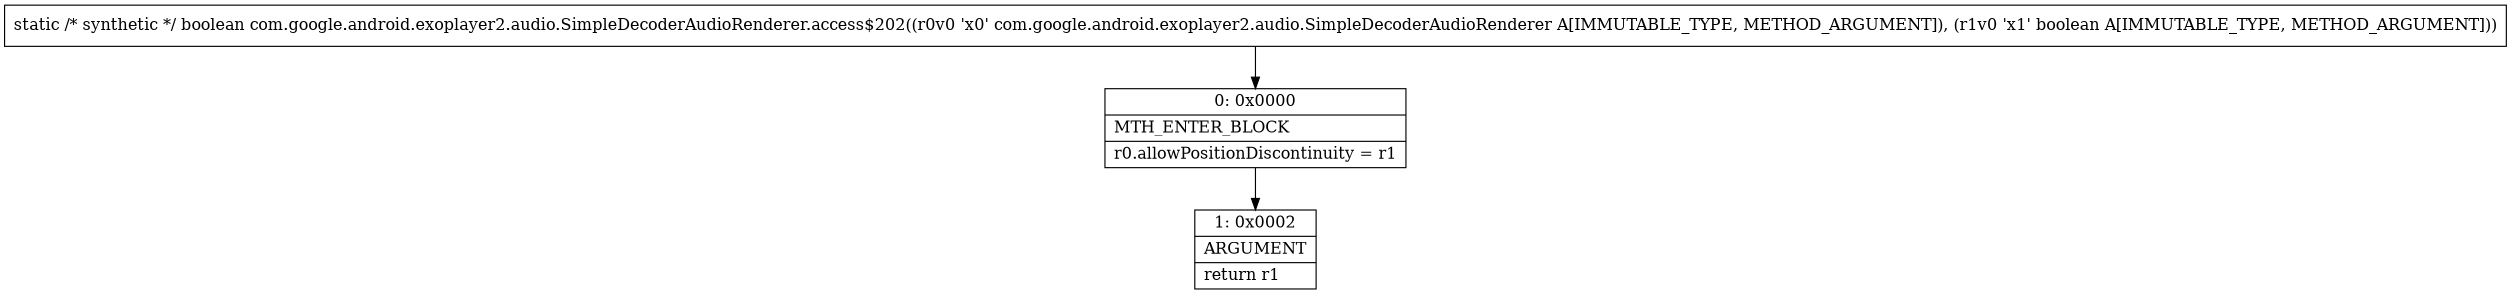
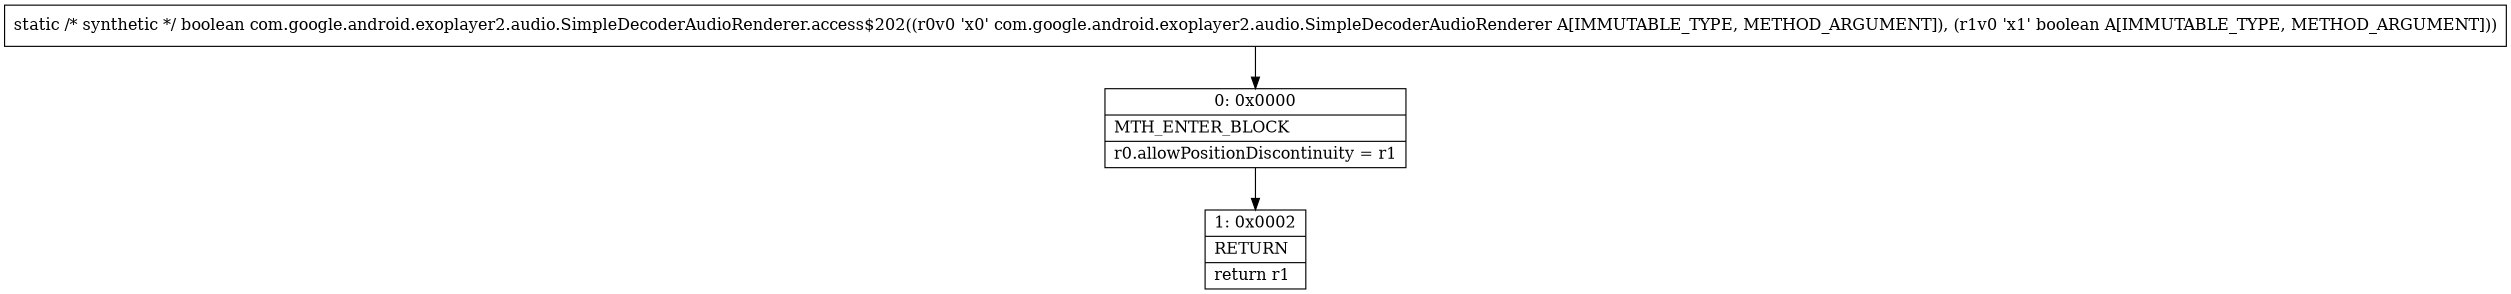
node "1: 0x0002": text "ARGUMENT" -> "RETURN"
